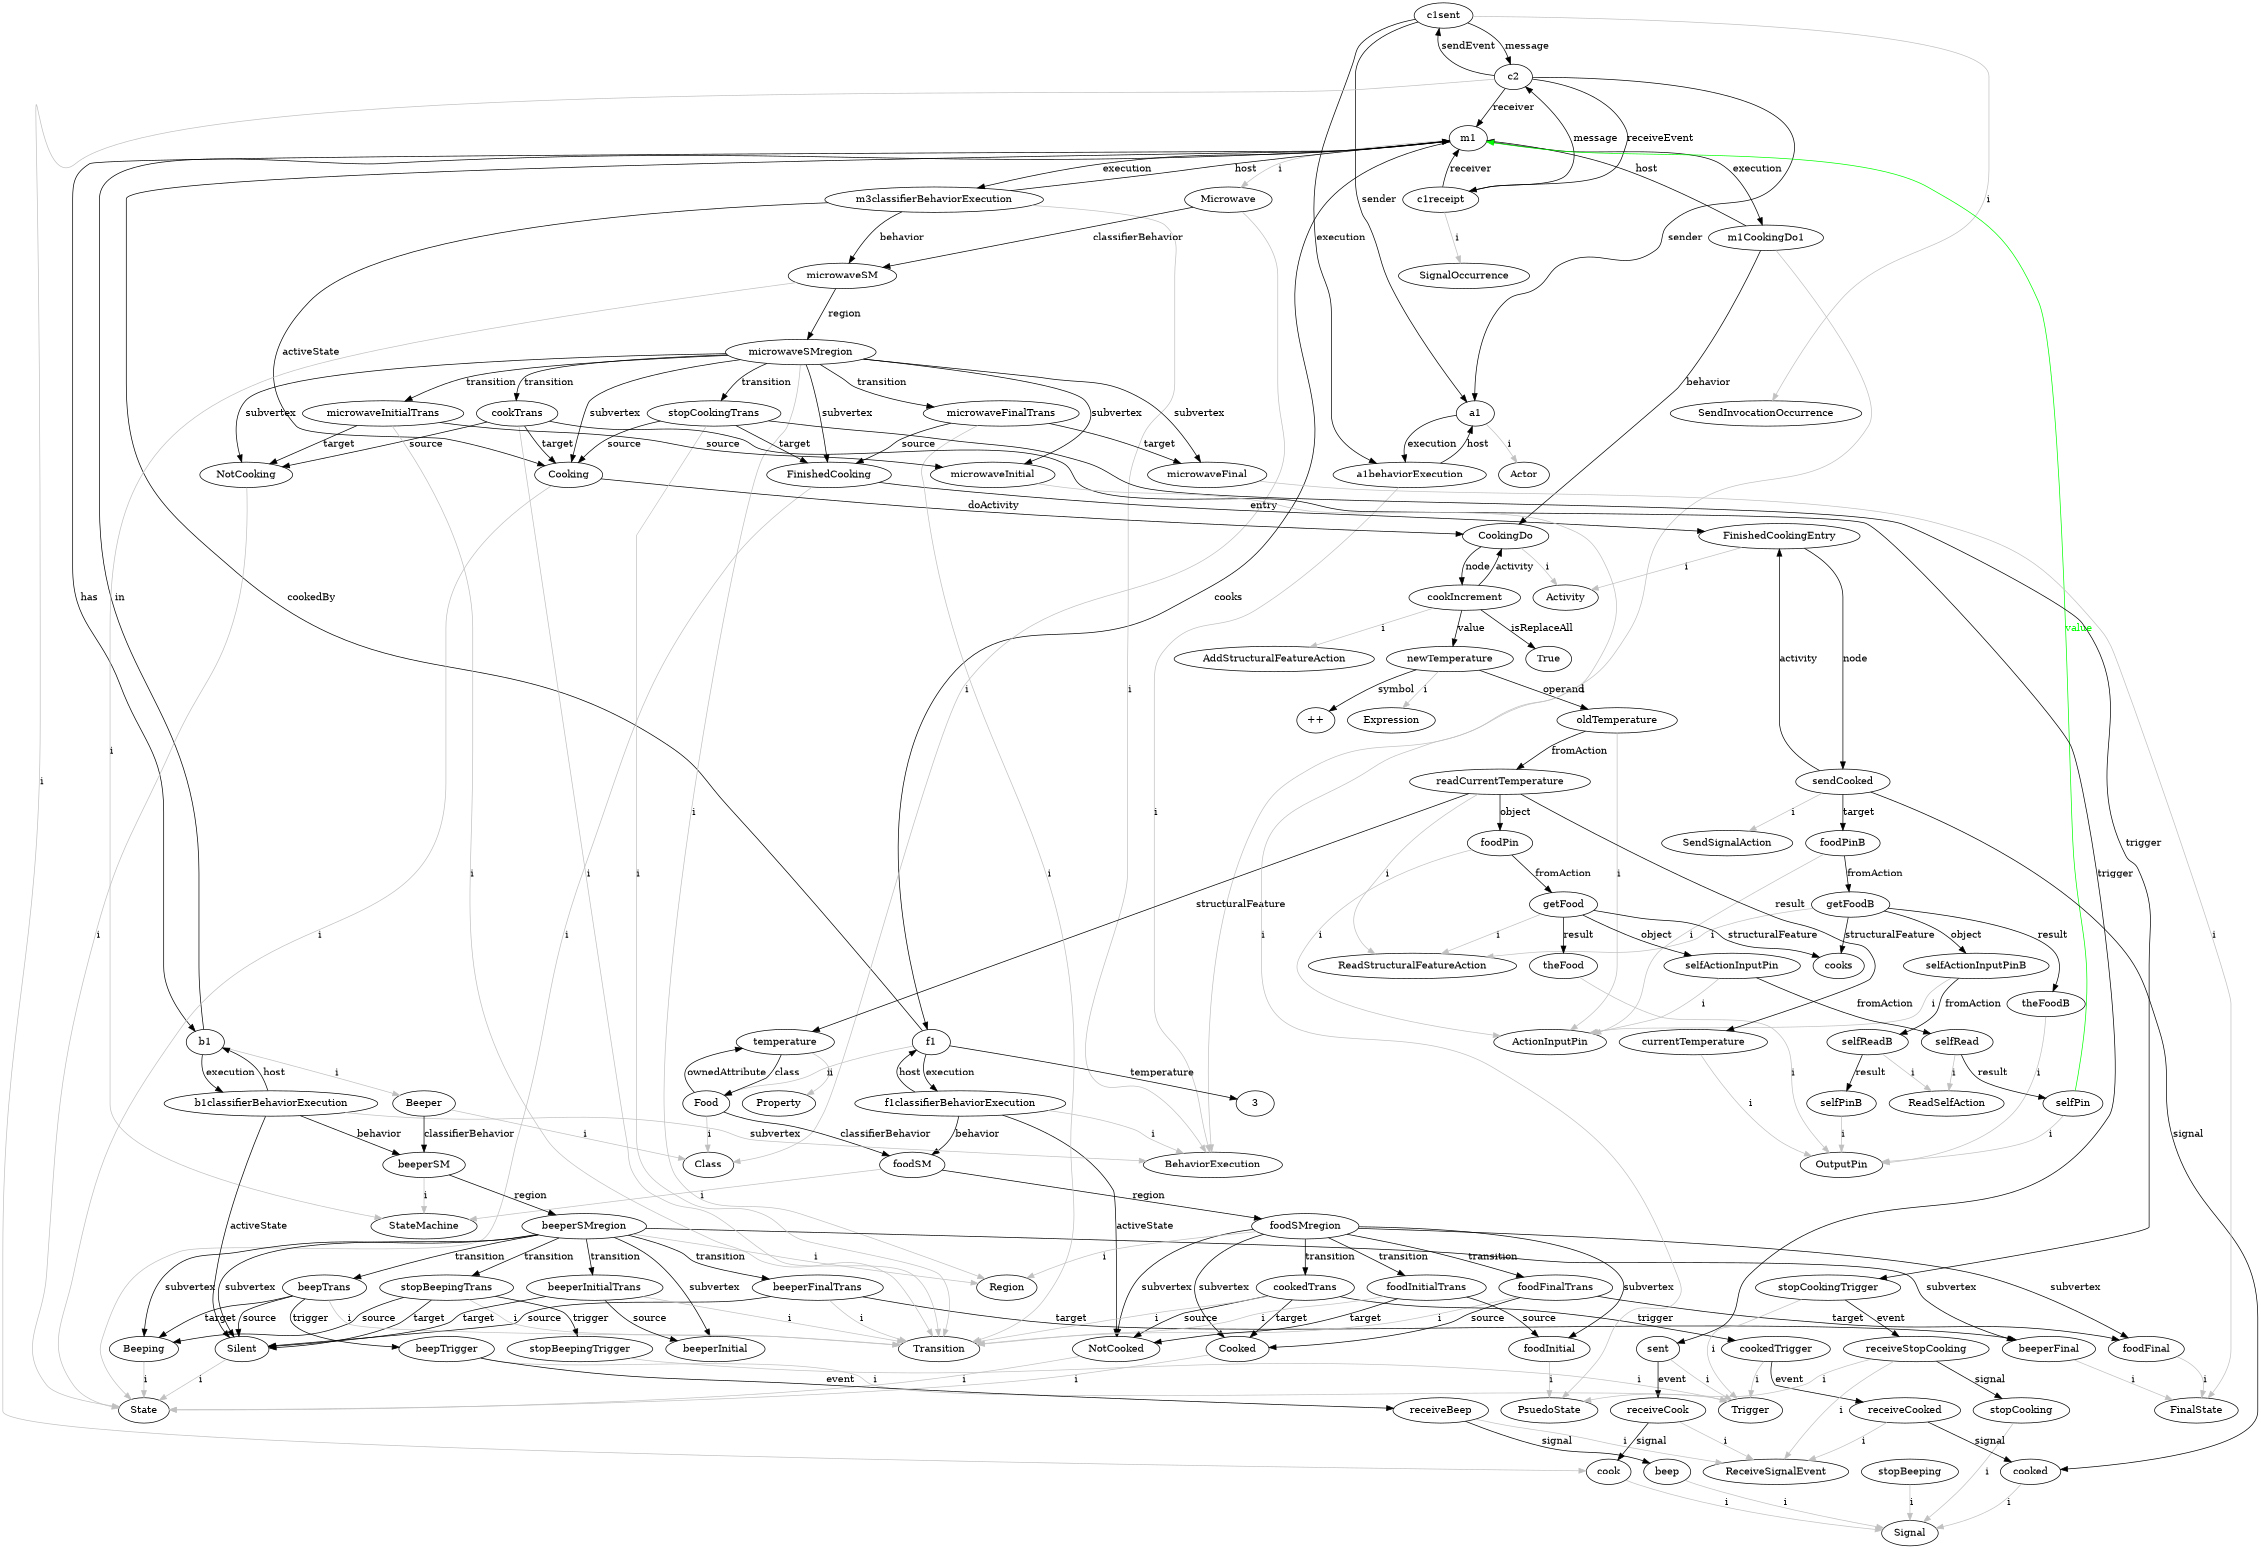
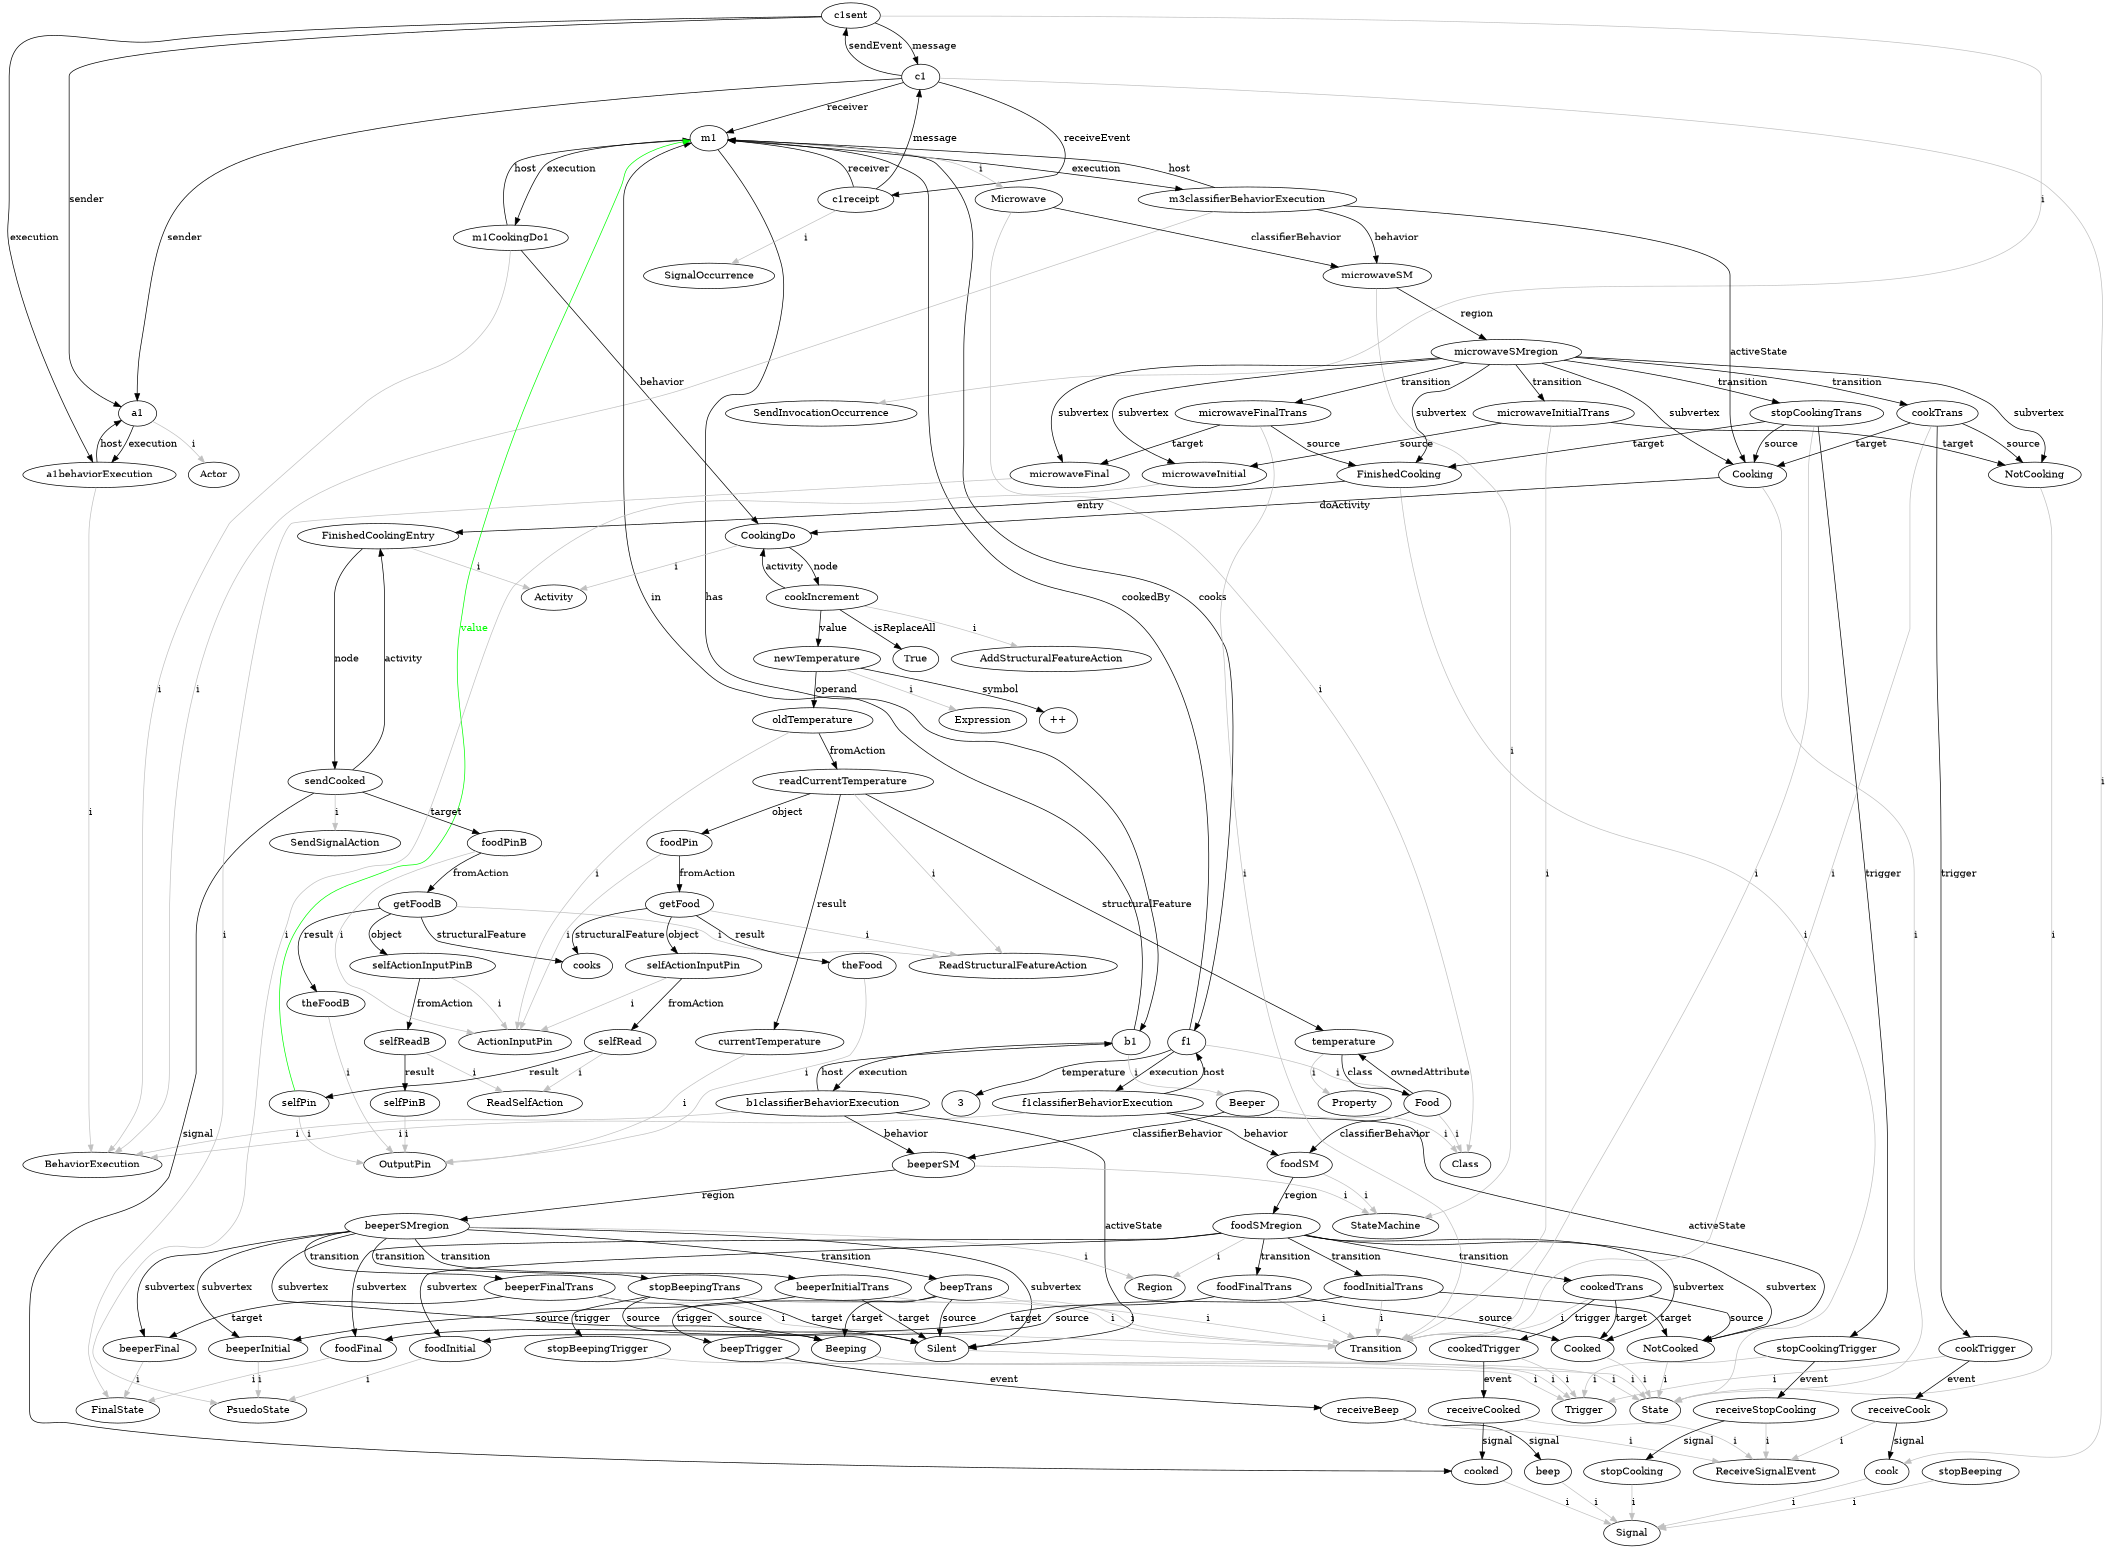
node "c2": label "c2" -> "c1"
edge "microwaveSMregion" -> "Region": removed, label "i"
edge "b1classifierBehaviorExecution" -> "BehaviorExecution": label "subvertex" -> "i"
node "sent": label "sent" -> "cookTrigger"
edge "receiveStopCooking" -> "PsuedoState": now "beeperInitial" -> "PsuedoState"
